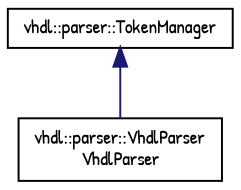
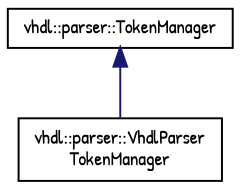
node "vhdl::parser::VhdlParser VhdlParser": label "vhdl::parser::VhdlParser VhdlParser" -> "vhdl::parser::VhdlParser TokenManager"
